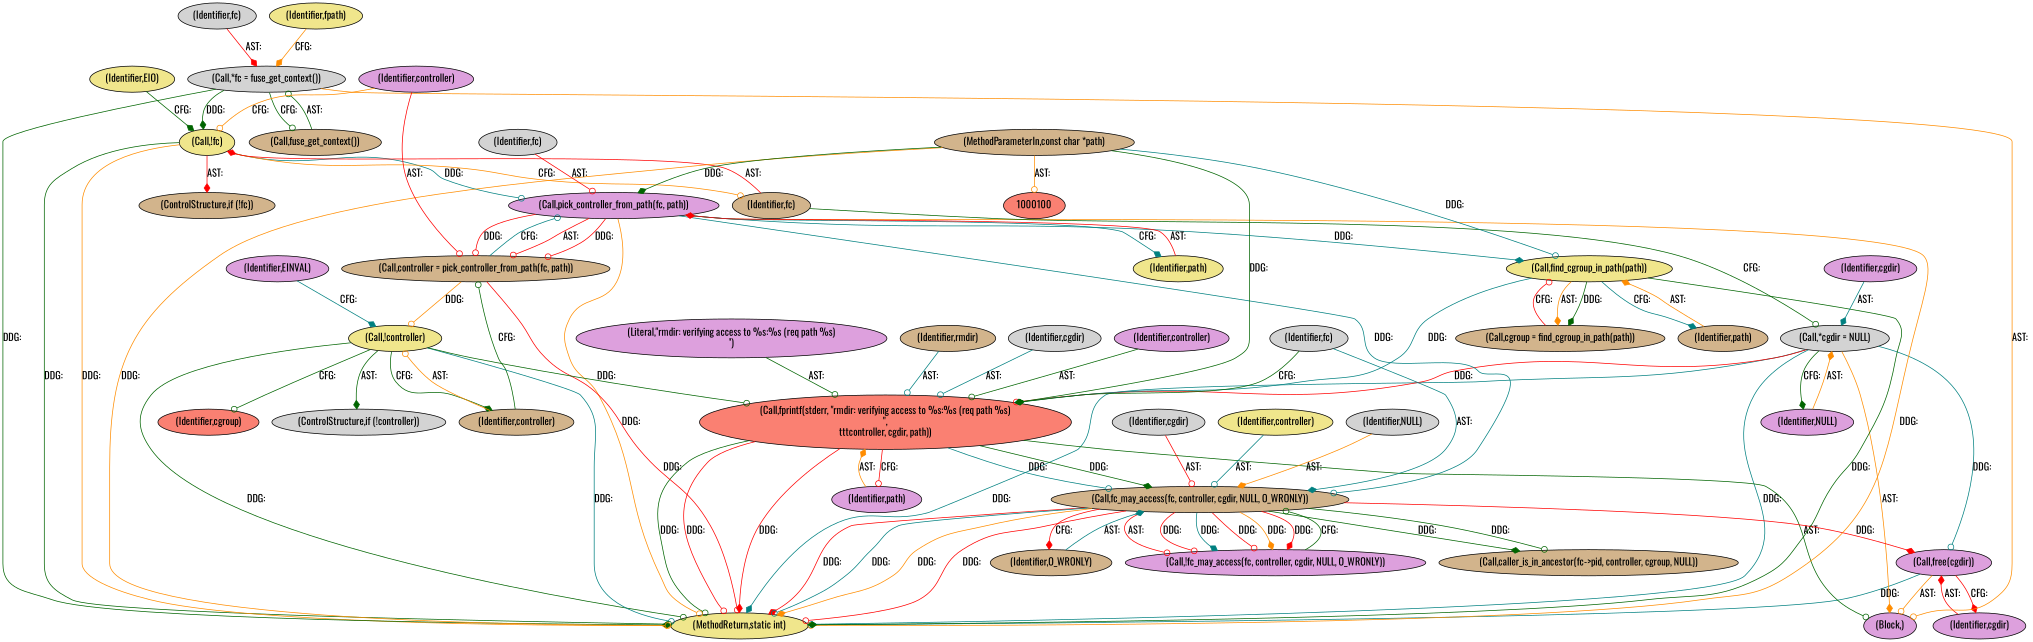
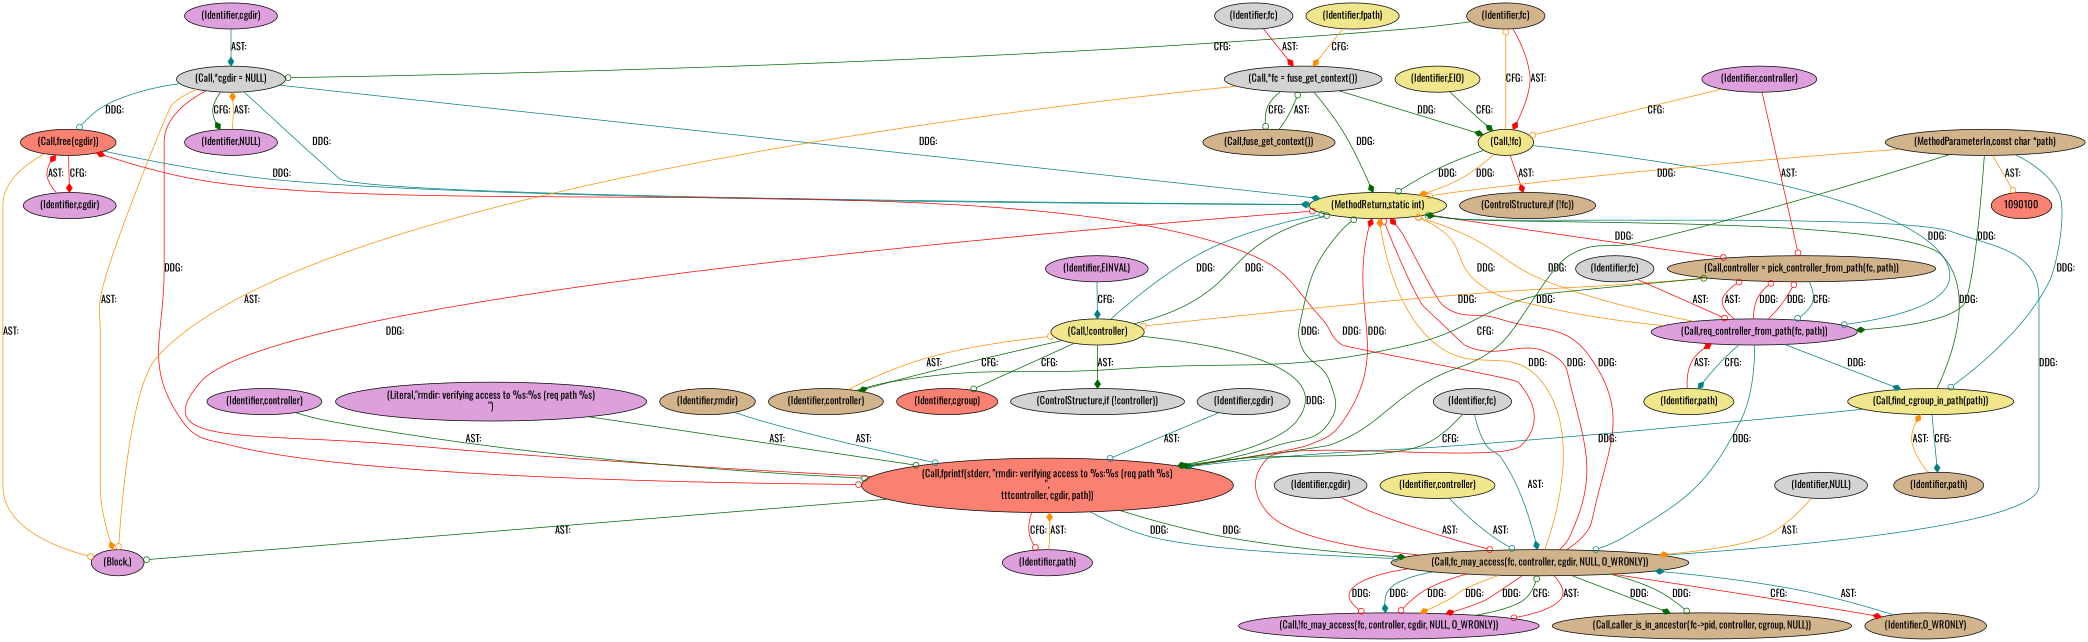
node "(Call,pick_controller_from_path(fc, path))": label "(Call,pick_controller_from_path(fc, path))" -> "(Call,req_controller_from_path(fc, path))"
node "1000100": label "1000100" -> "1090100"
node "(Call,cgroup = find_cgroup_in_path(path))": removed
edge "(Call,controller = pick_controller_from_path(fc, path))" -> "(MethodReturn,static int)": reversed
node "(Call,free(cgdir))": fillcolor plum -> salmon
